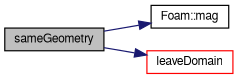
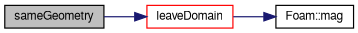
edge "sameGeometry" -> "Foam::mag": now "leaveDomain" -> "Foam::mag"
